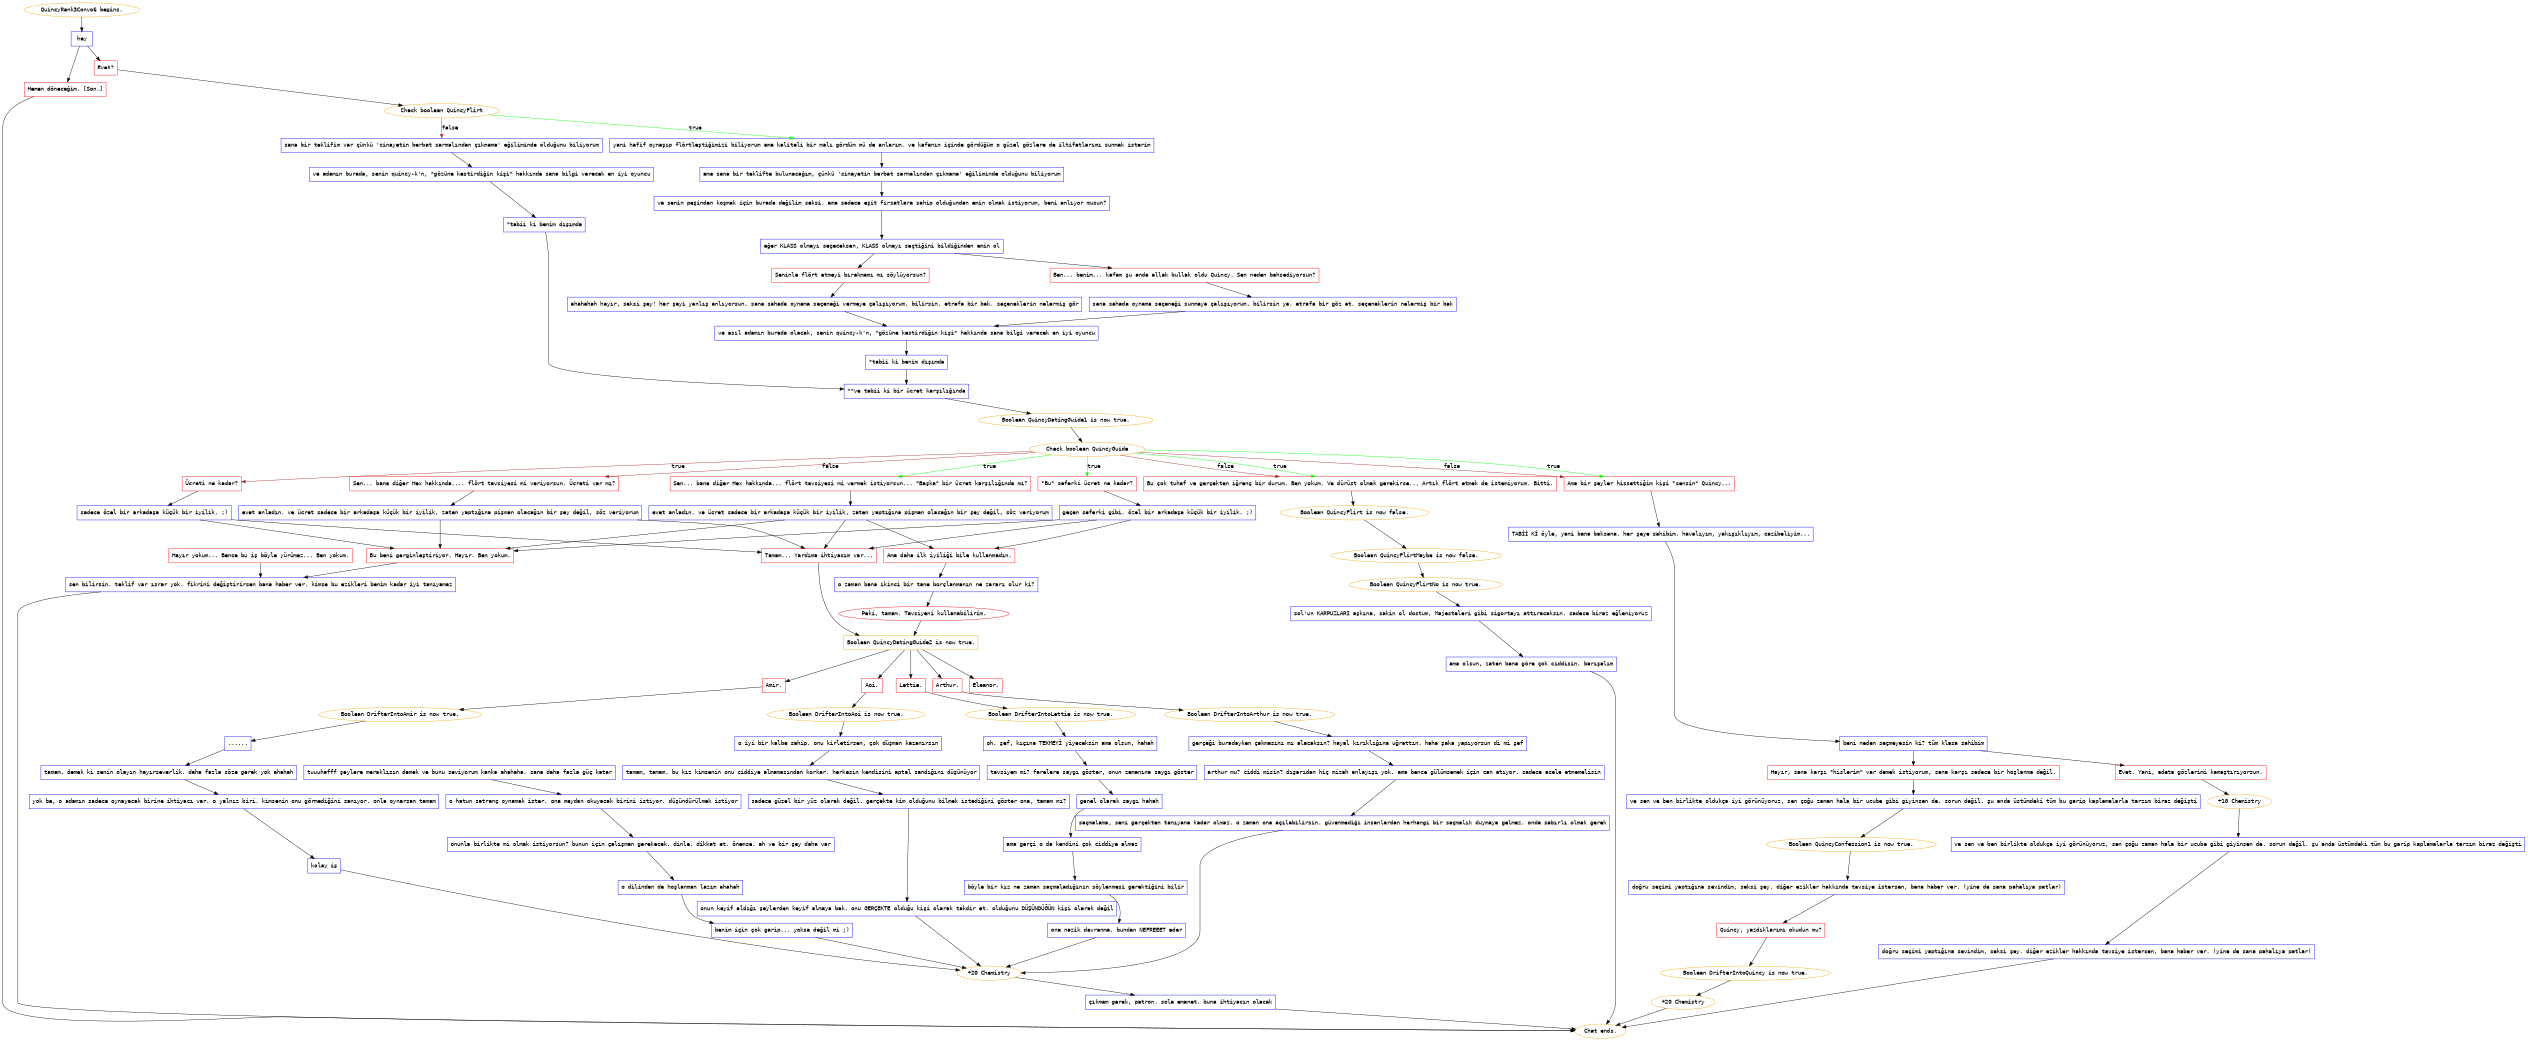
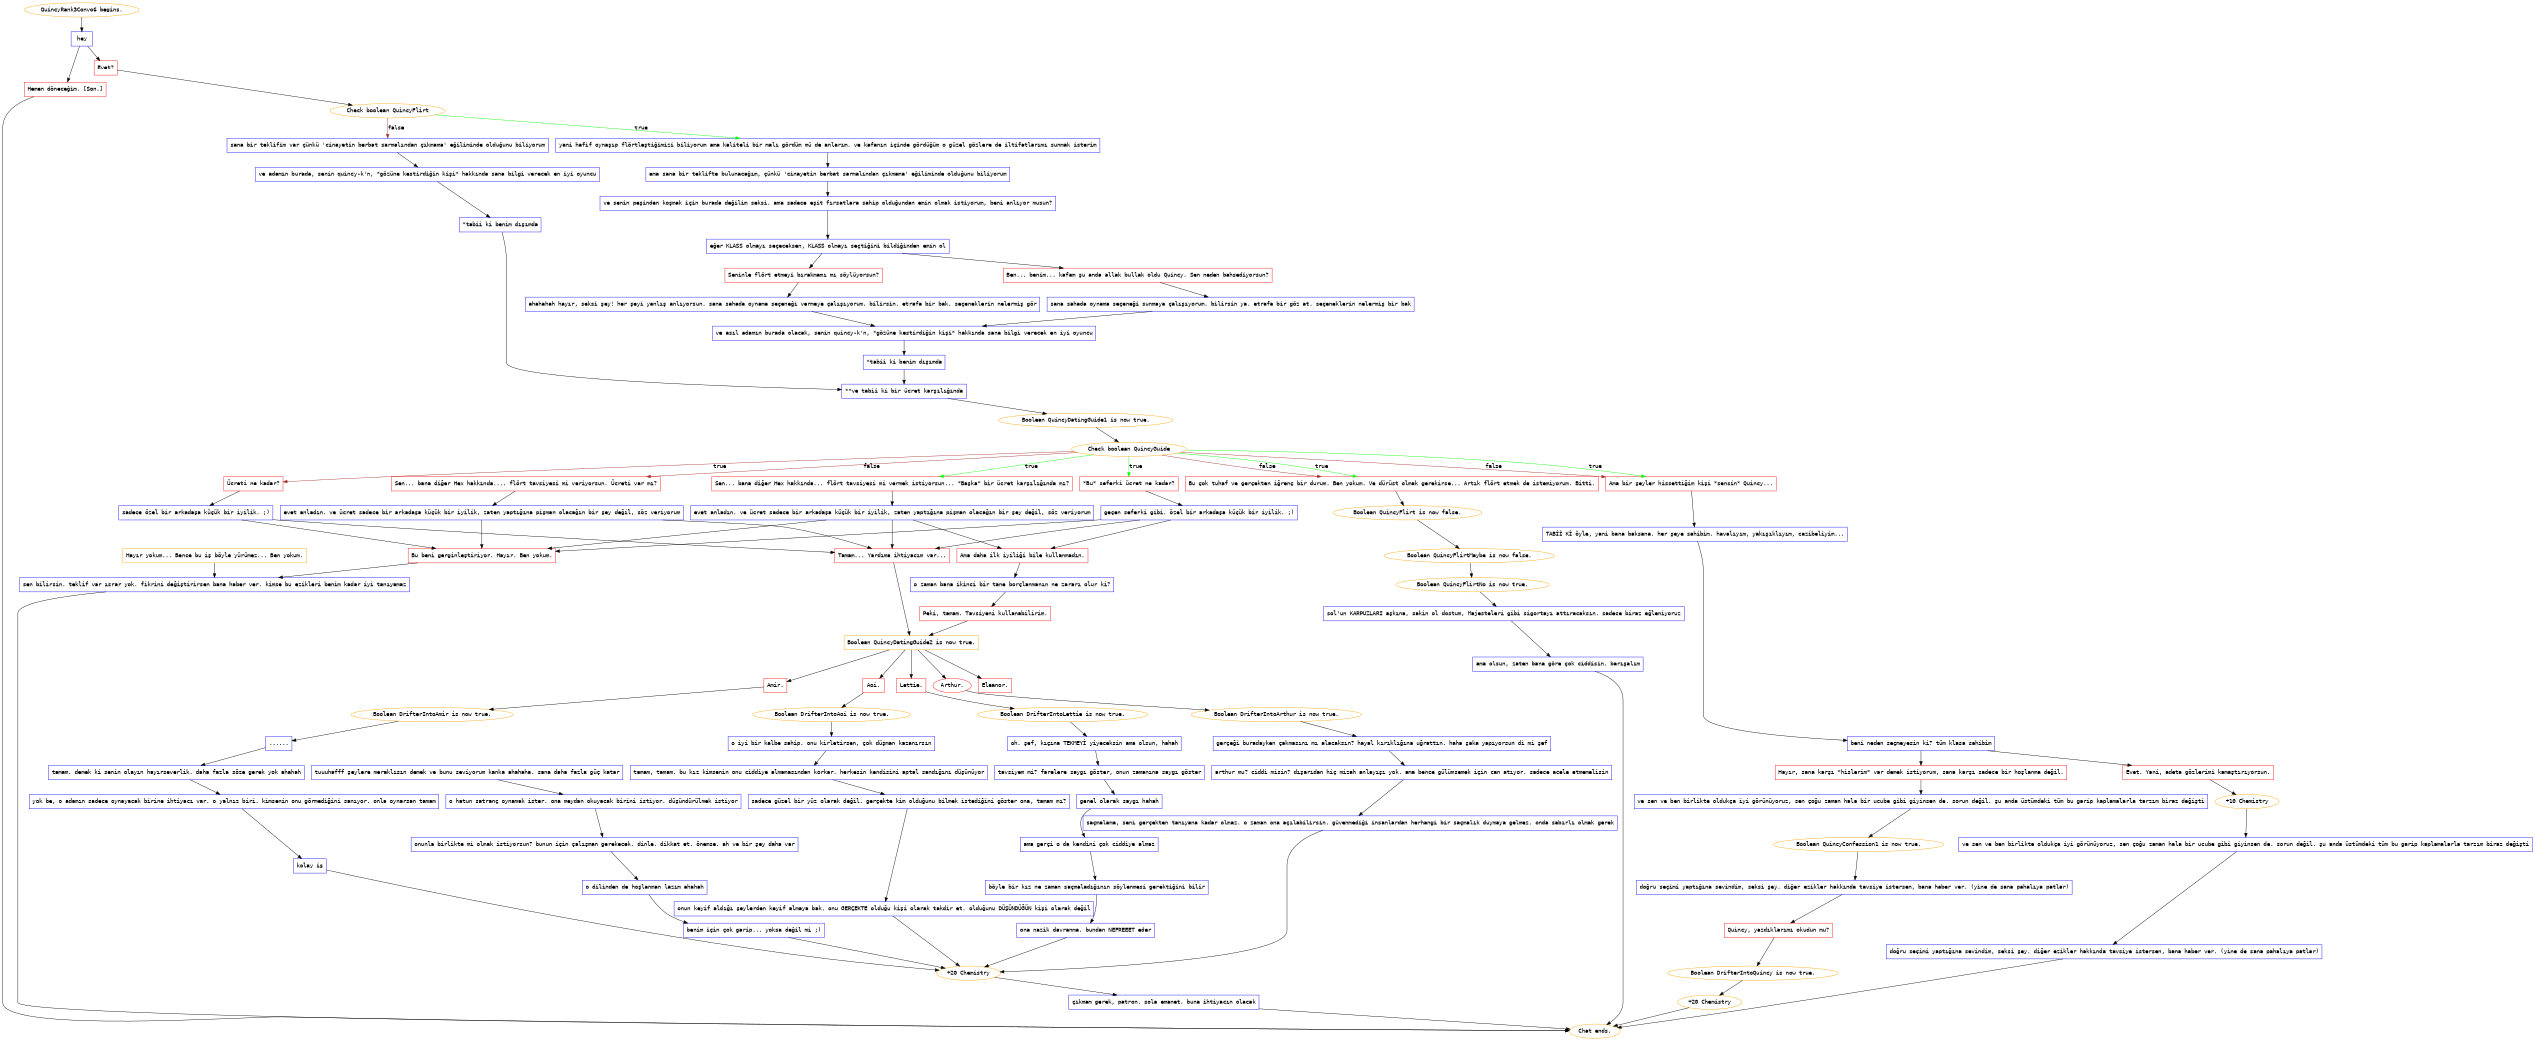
node "Hayır yokum... Bence bu iş böyle yürümez... Ben yokum.": color red -> orange
node "Peki, tamam. Tavsiyeni kullanabilirim.": shape ellipse -> box
node "Arthur.": shape box -> ellipse
